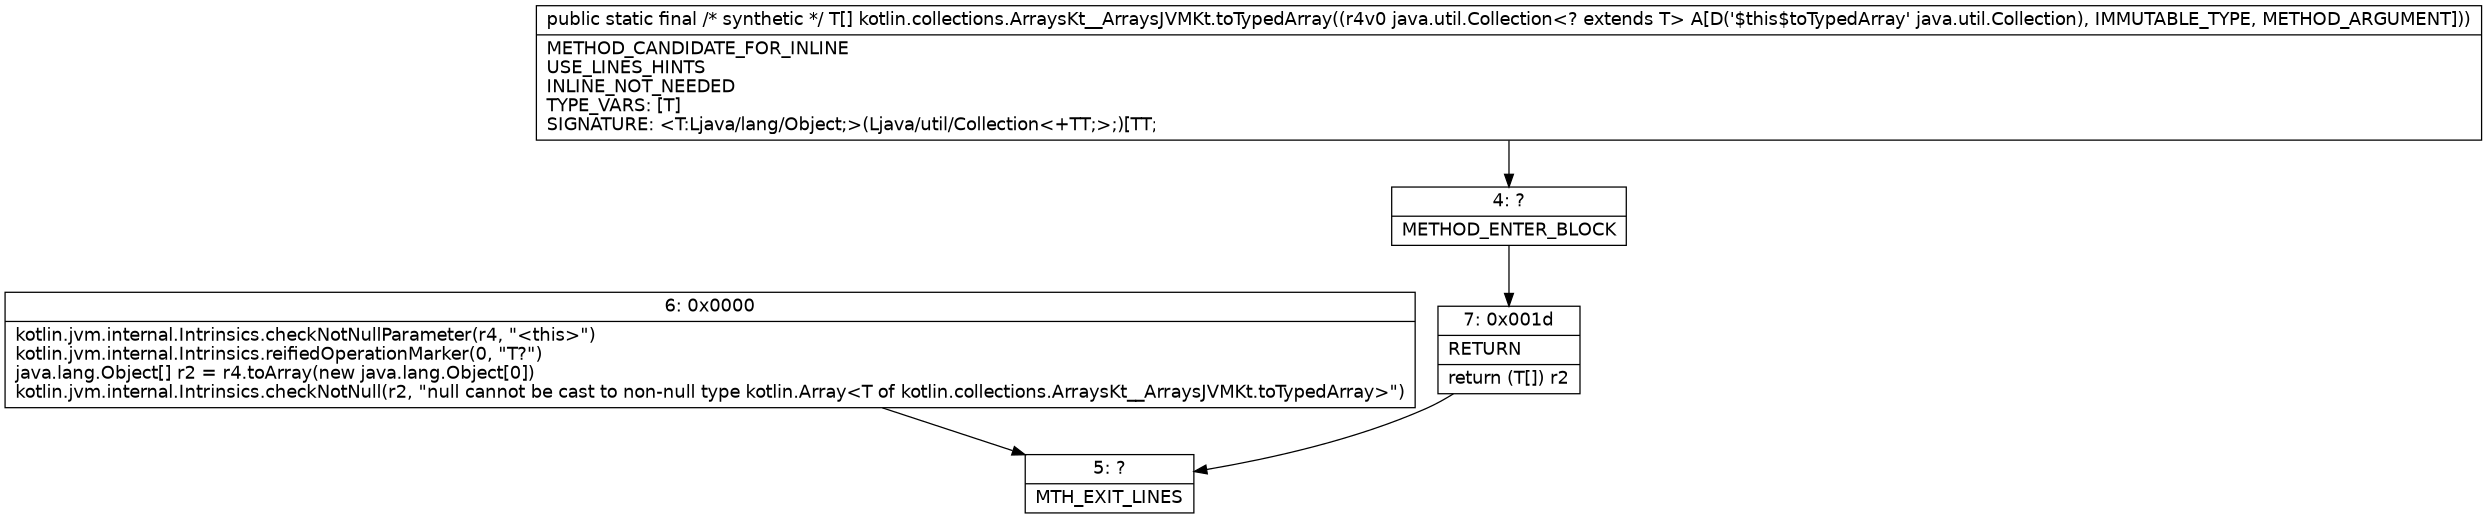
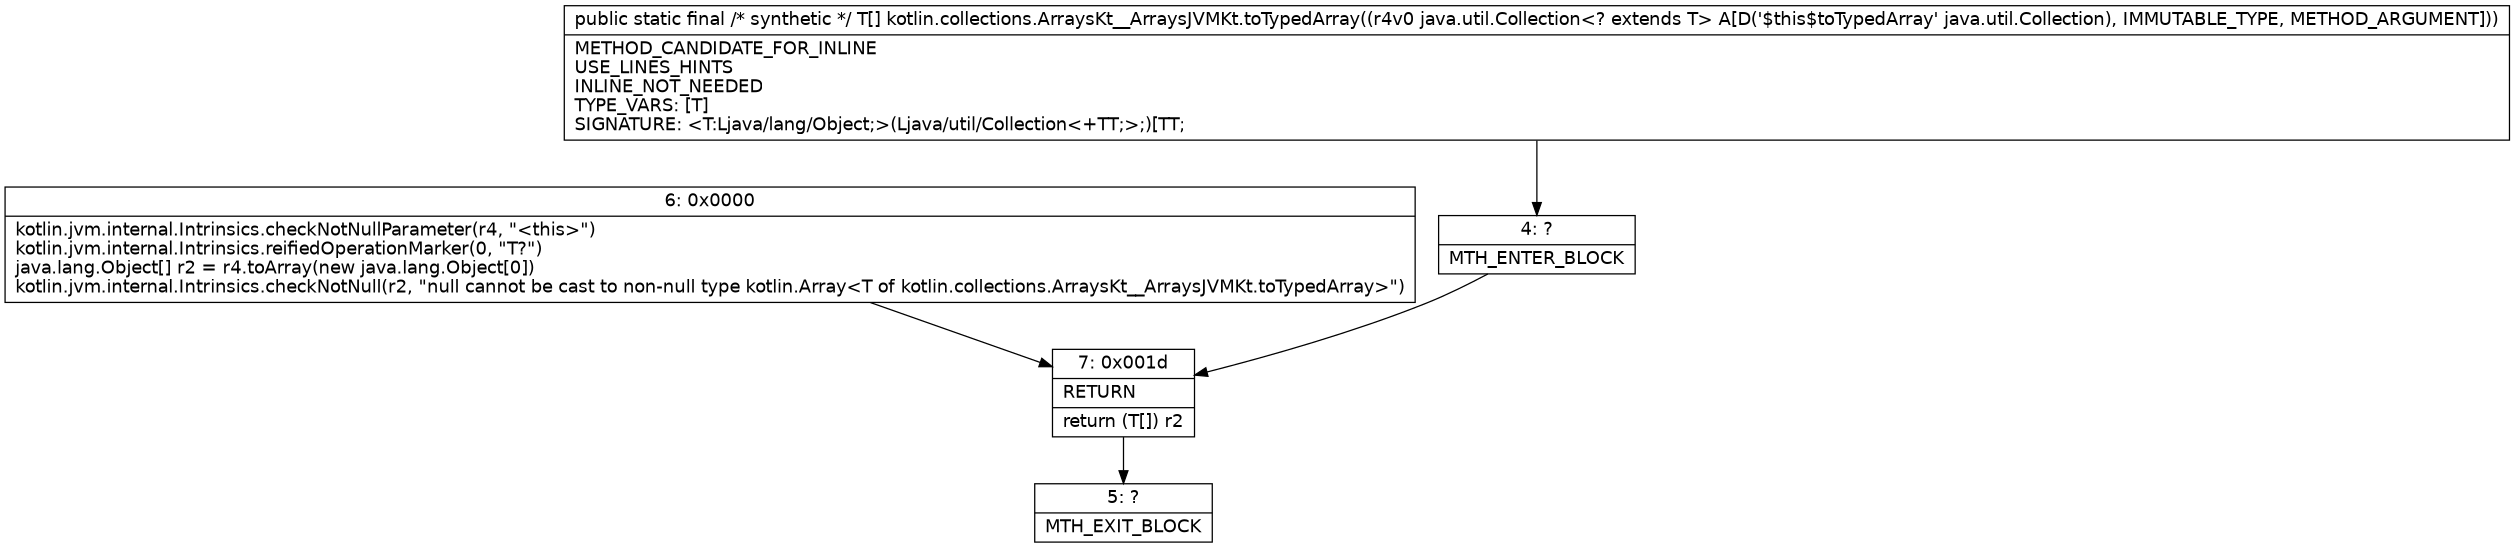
node "4: ?": text "METHOD_ENTER_BLOCK" -> "MTH_ENTER_BLOCK"
edge "6: 0x0000" -> "5: ?": now "6: 0x0000" -> "7: 0x001d"
node "5: ?": text "MTH_EXIT_LINES" -> "MTH_EXIT_BLOCK"
